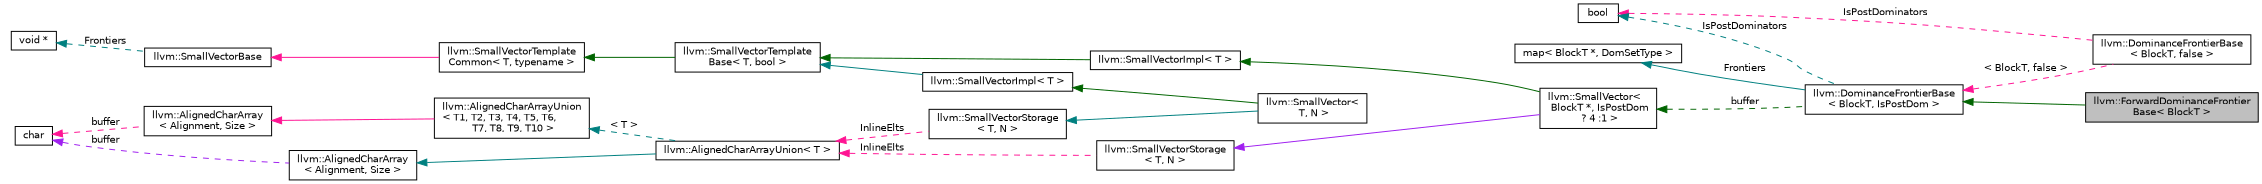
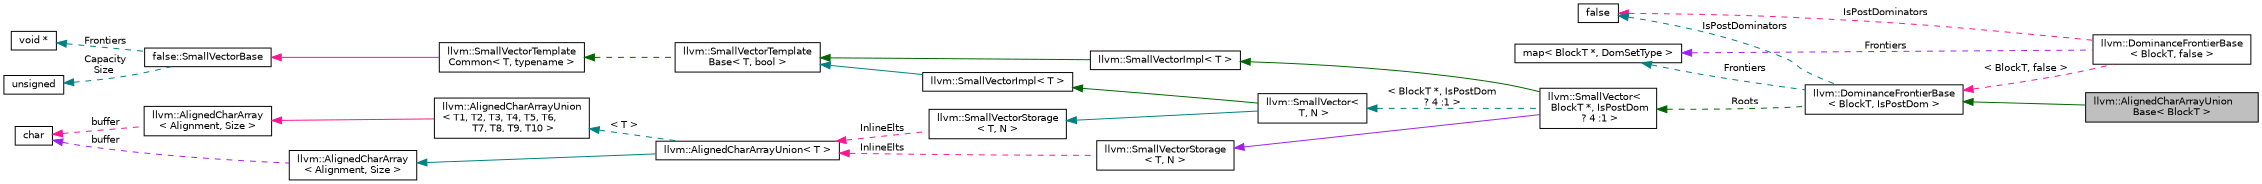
node "bool": label "bool" -> "false"
edge "llvm::DominanceFrontierBase < BlockT, false >" -> "map< BlockT *, DomSetType >": added, label "Frontiers"
node "llvm::SmallVectorBase": label "llvm::SmallVectorBase" -> "false::SmallVectorBase"
edge "llvm::SmallVectorTemplate Base< T, bool >" -> "llvm::SmallVectorTemplate Common< T, typename >": style solid -> dashed
edge "llvm::DominanceFrontierBase < BlockT, IsPostDom >" -> "map< BlockT *, DomSetType >": style solid -> dashed
node "unsigned": added
edge "llvm::DominanceFrontierBase < BlockT, IsPostDom >" -> "llvm::SmallVector< BlockT *, IsPostDom ? 4 :1 >": label " buffer" -> " Roots"
node "llvm::ForwardDominanceFrontier Base< BlockT >": label "llvm::ForwardDominanceFrontier Base< BlockT >" -> "llvm::AlignedCharArrayUnion Base< BlockT >"
edge "llvm::SmallVector< BlockT *, IsPostDom ? 4 :1 >" -> "llvm::SmallVector< T, N >": added, label "< BlockT *, IsPostDom ? 4 :1 >"
